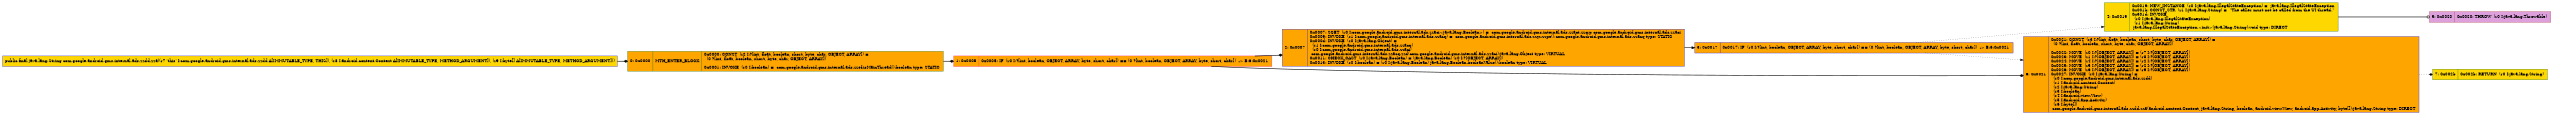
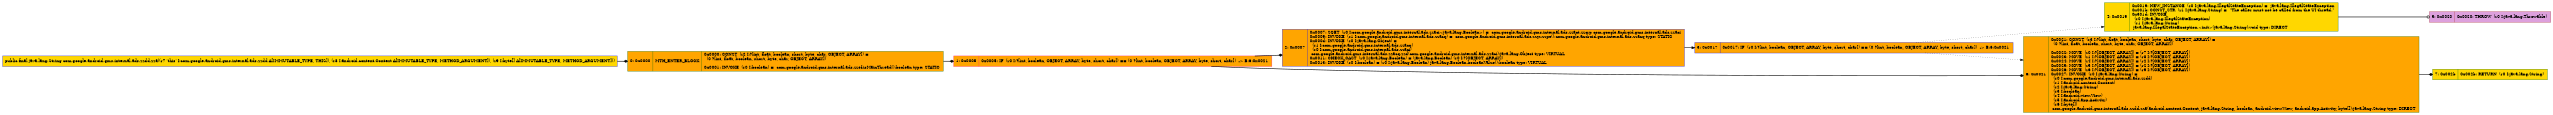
node "6: 0x0021": color blue -> darkgreen
edge "6: 0x0021" -> "7: 0x002b": style dotted -> bold
